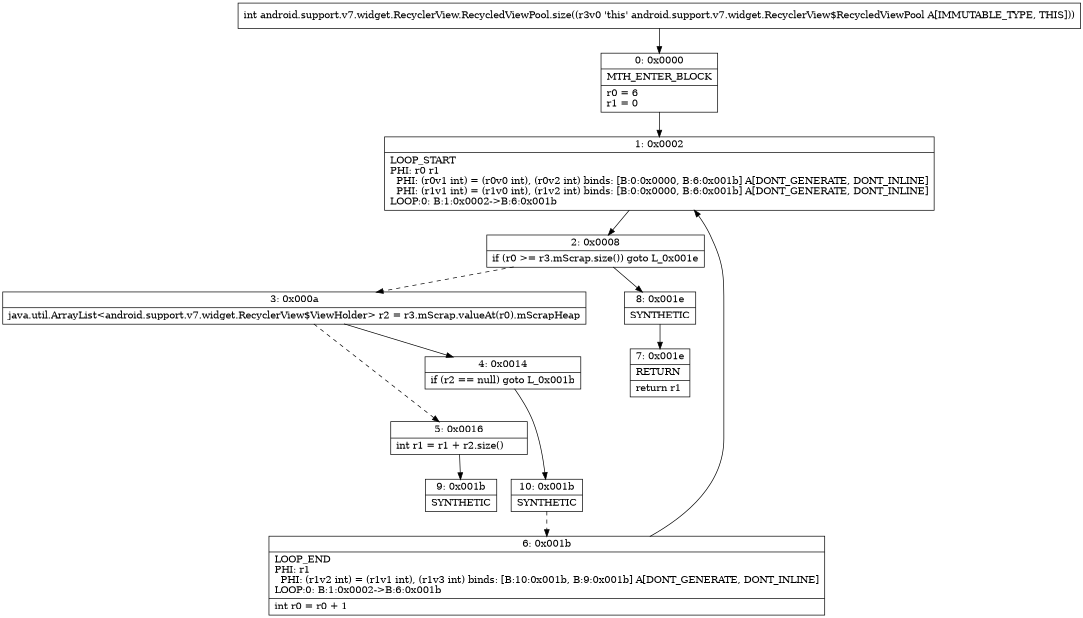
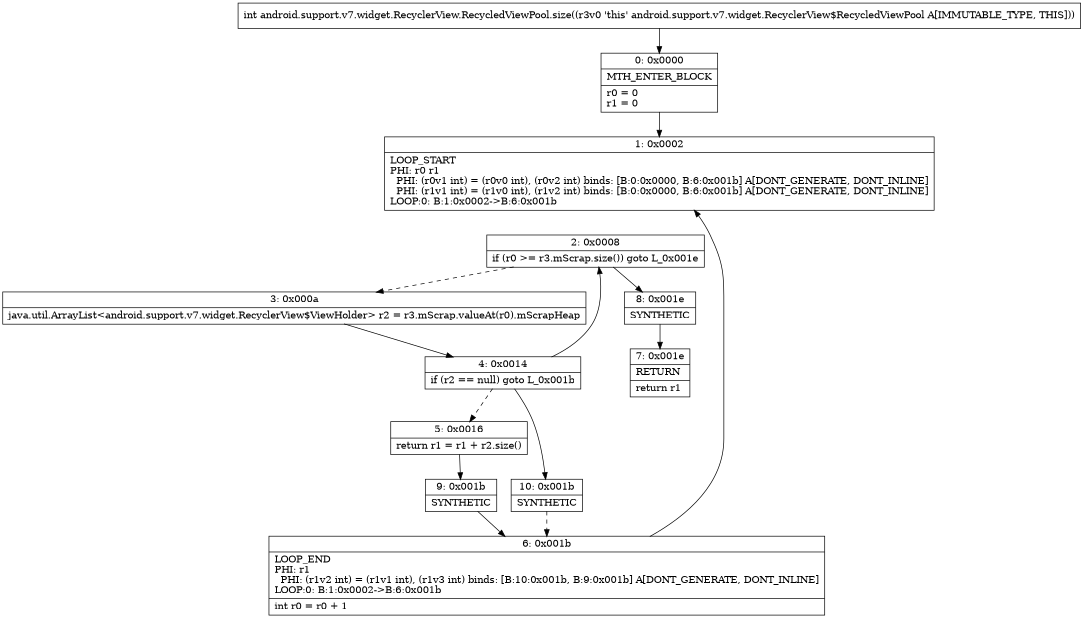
node "0: 0x0000": text "r0 = 6" -> "r0 = 0"
edge "1: 0x0002" -> "2: 0x0008": now "4: 0x0014" -> "2: 0x0008"
edge "3: 0x000a" -> "5: 0x0016": now "4: 0x0014" -> "5: 0x0016"
node "5: 0x0016": text "int r1 = r1 + r2.size()" -> "return r1 = r1 + r2.size()"
edge "9: 0x001b" -> "6: 0x001b": added
